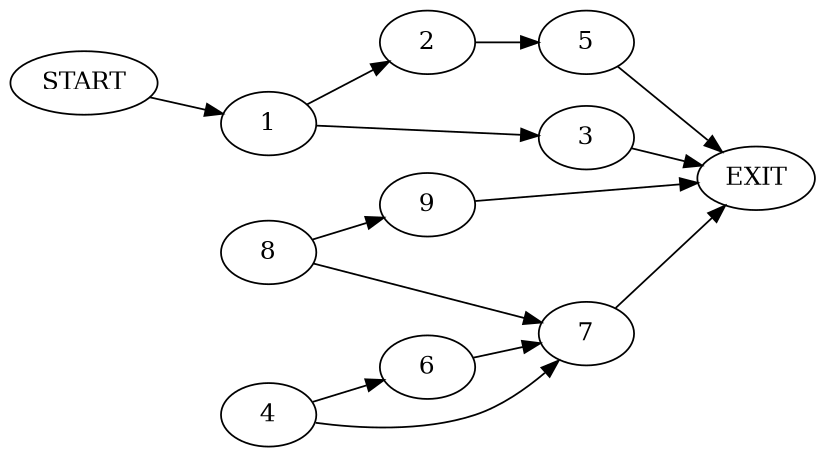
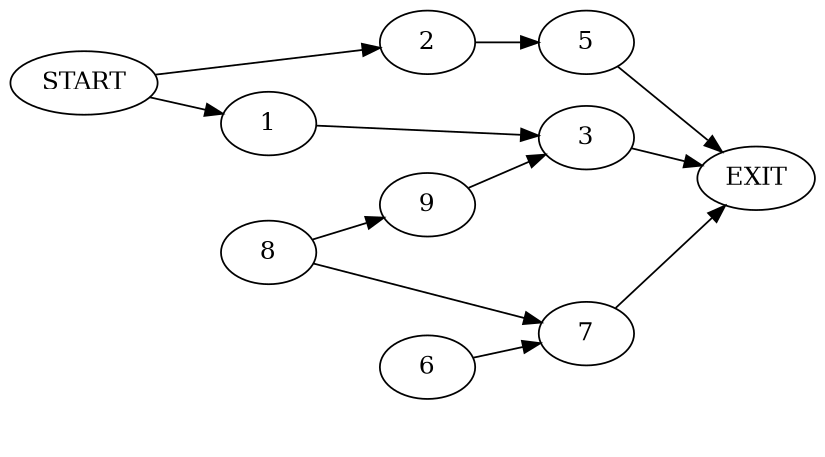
edge "1" -> "2": now "START" -> "2"
edge "9" -> "EXIT": now "9" -> "3"
node "4": removed
